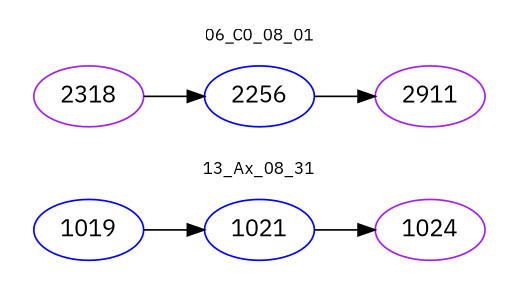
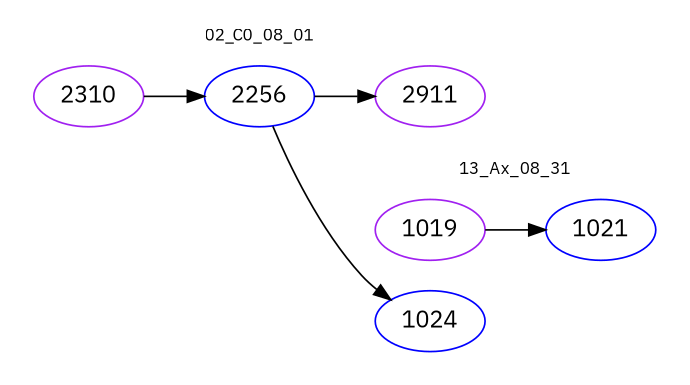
cluster "06_C0_08_01": label "06_C0_08_01" -> "02_C0_08_01"
node "2318": label "2318" -> "2310"
node "1019": color blue -> purple
edge "1021" -> "1024": now "2256" -> "1024"
node "1024": color purple -> blue
